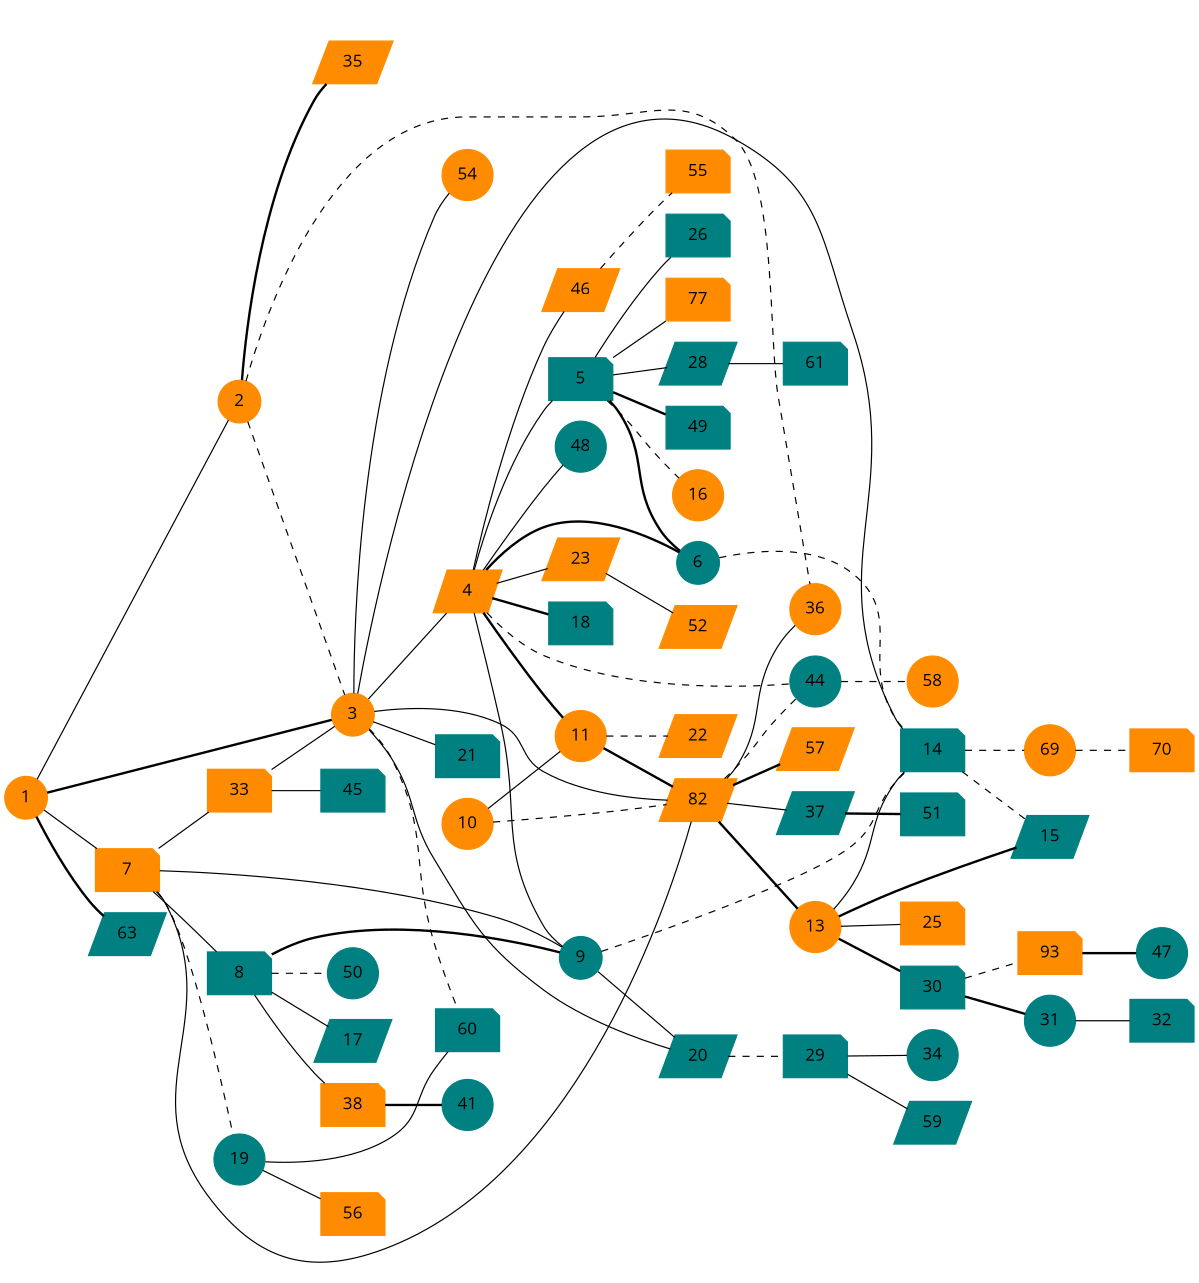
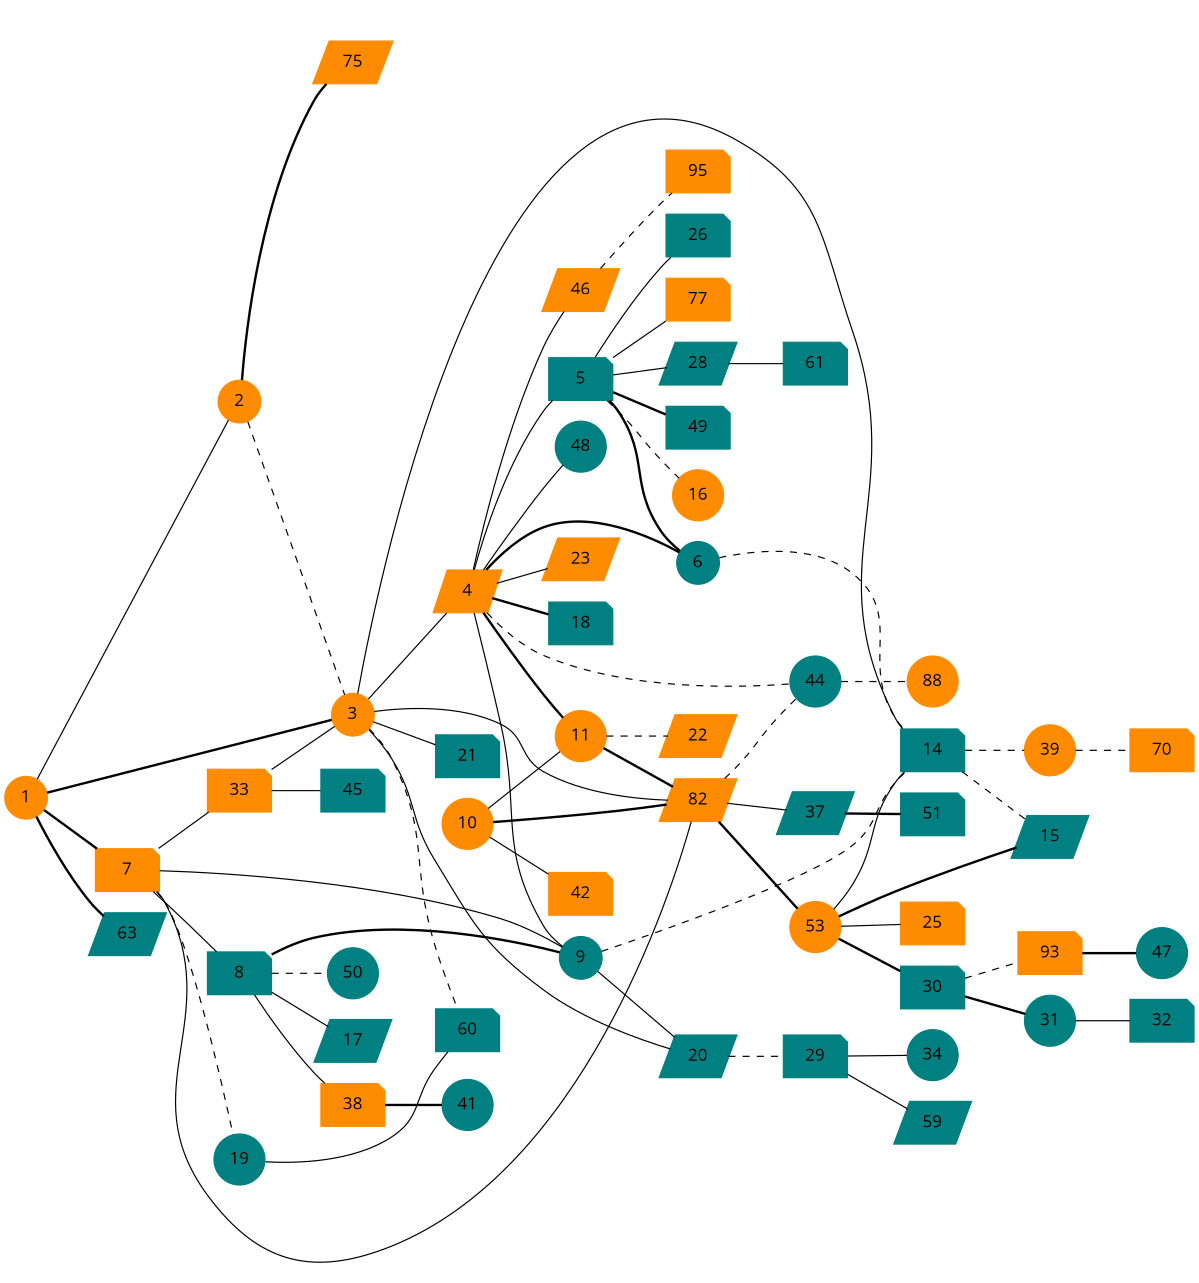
node "35": label "35" -> "75"
node "55": label "55" -> "95"
node "54": removed
node "36": removed
node "52": removed
node "58": label "58" -> "88"
node "57": removed
node "69": label "69" -> "39"
edge "82" -- "10": style dashed -> bold
edge "1" -- "7": style solid -> bold
node "42": added
node "13": label "13" -> "53"
node "56": removed
